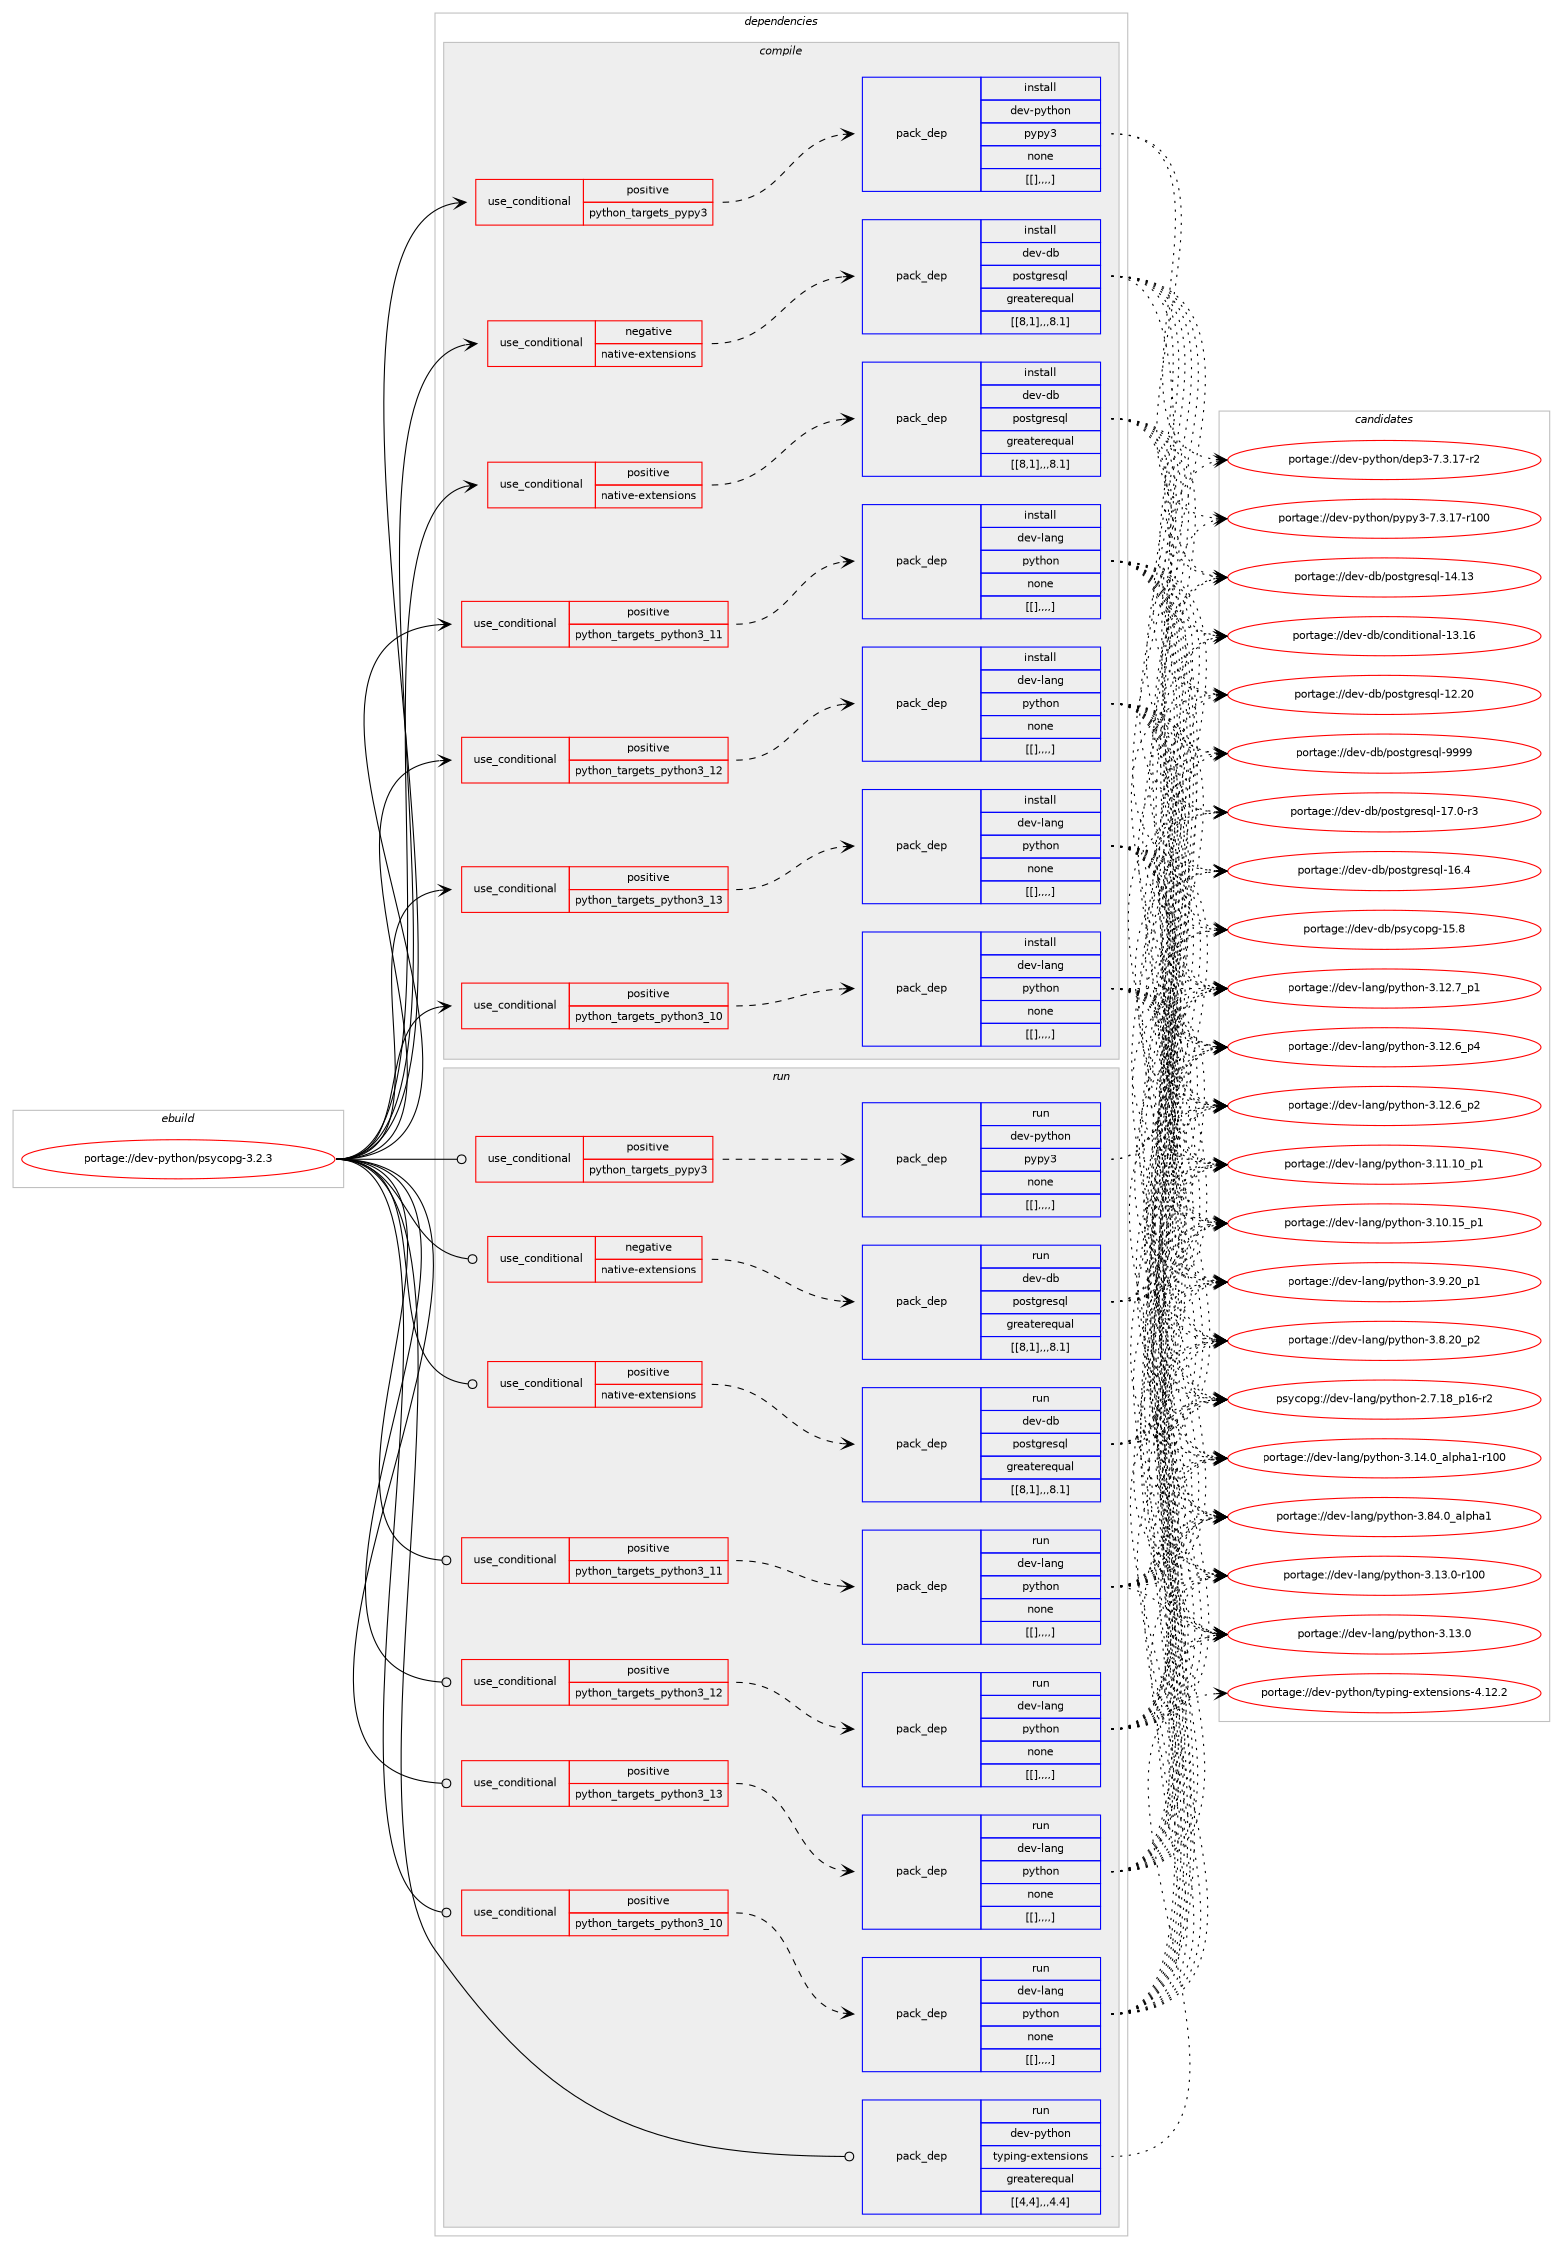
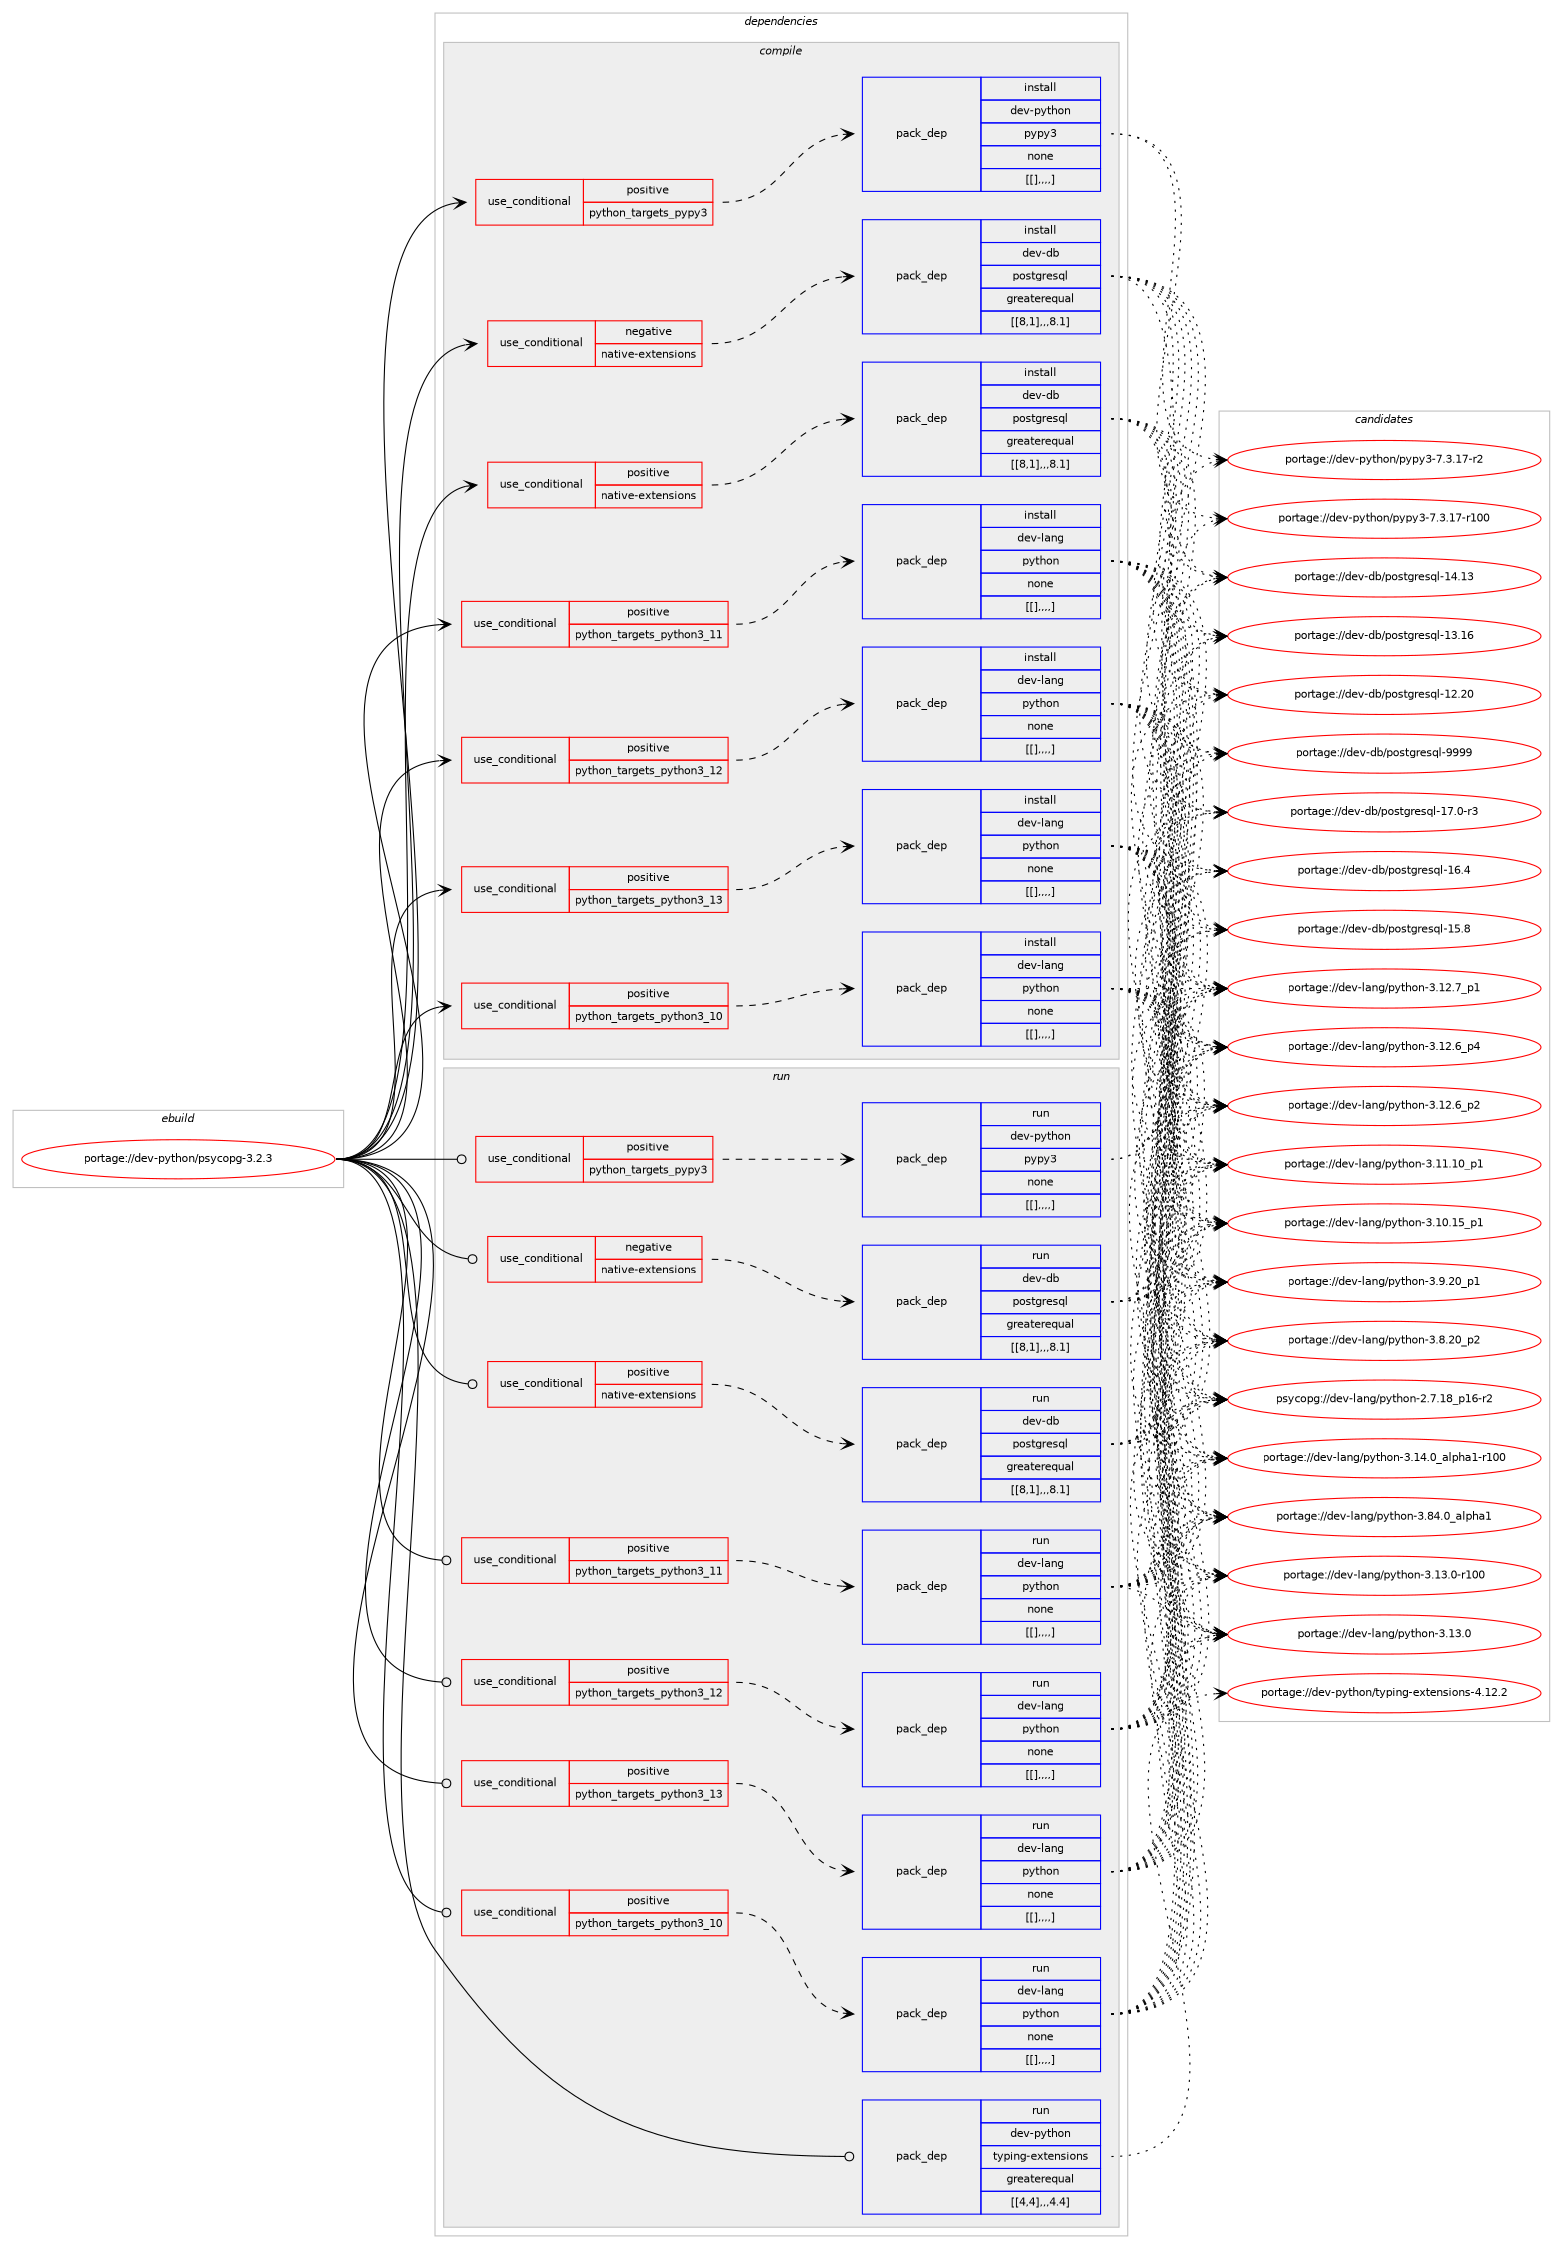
node "portage://dev-python/dep3-7.3.17-r2": label "portage://dev-python/dep3-7.3.17-r2" -> "portage://dev-python/pypy3-7.3.17-r2"
node "portage://dev-db/conditional-13.16": label "portage://dev-db/conditional-13.16" -> "portage://dev-db/postgresql-13.16"
node "portage://dev-db/psycopg-15.8": label "portage://dev-db/psycopg-15.8" -> "portage://dev-db/postgresql-15.8"
